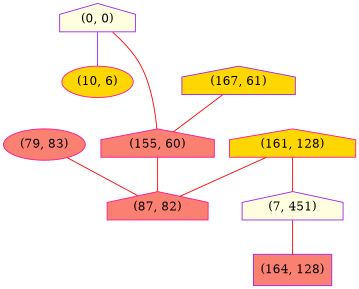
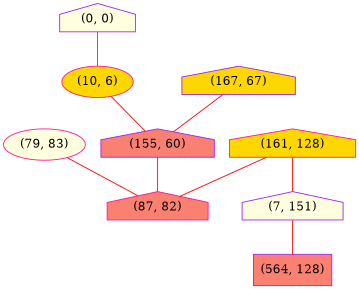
edge "(0, 0)" -- "(155, 60)": now "(10, 6)" -- "(155, 60)"
node "(167, 61)": label "(167, 61)" -> "(167, 67)"
node "(79, 83)": fillcolor salmon -> lightyellow
node "(155, 60)": color deeppink -> purple
node "(7, 451)": label "(7, 451)" -> "(7, 151)"
node "(164, 128)": label "(164, 128)" -> "(564, 128)"
